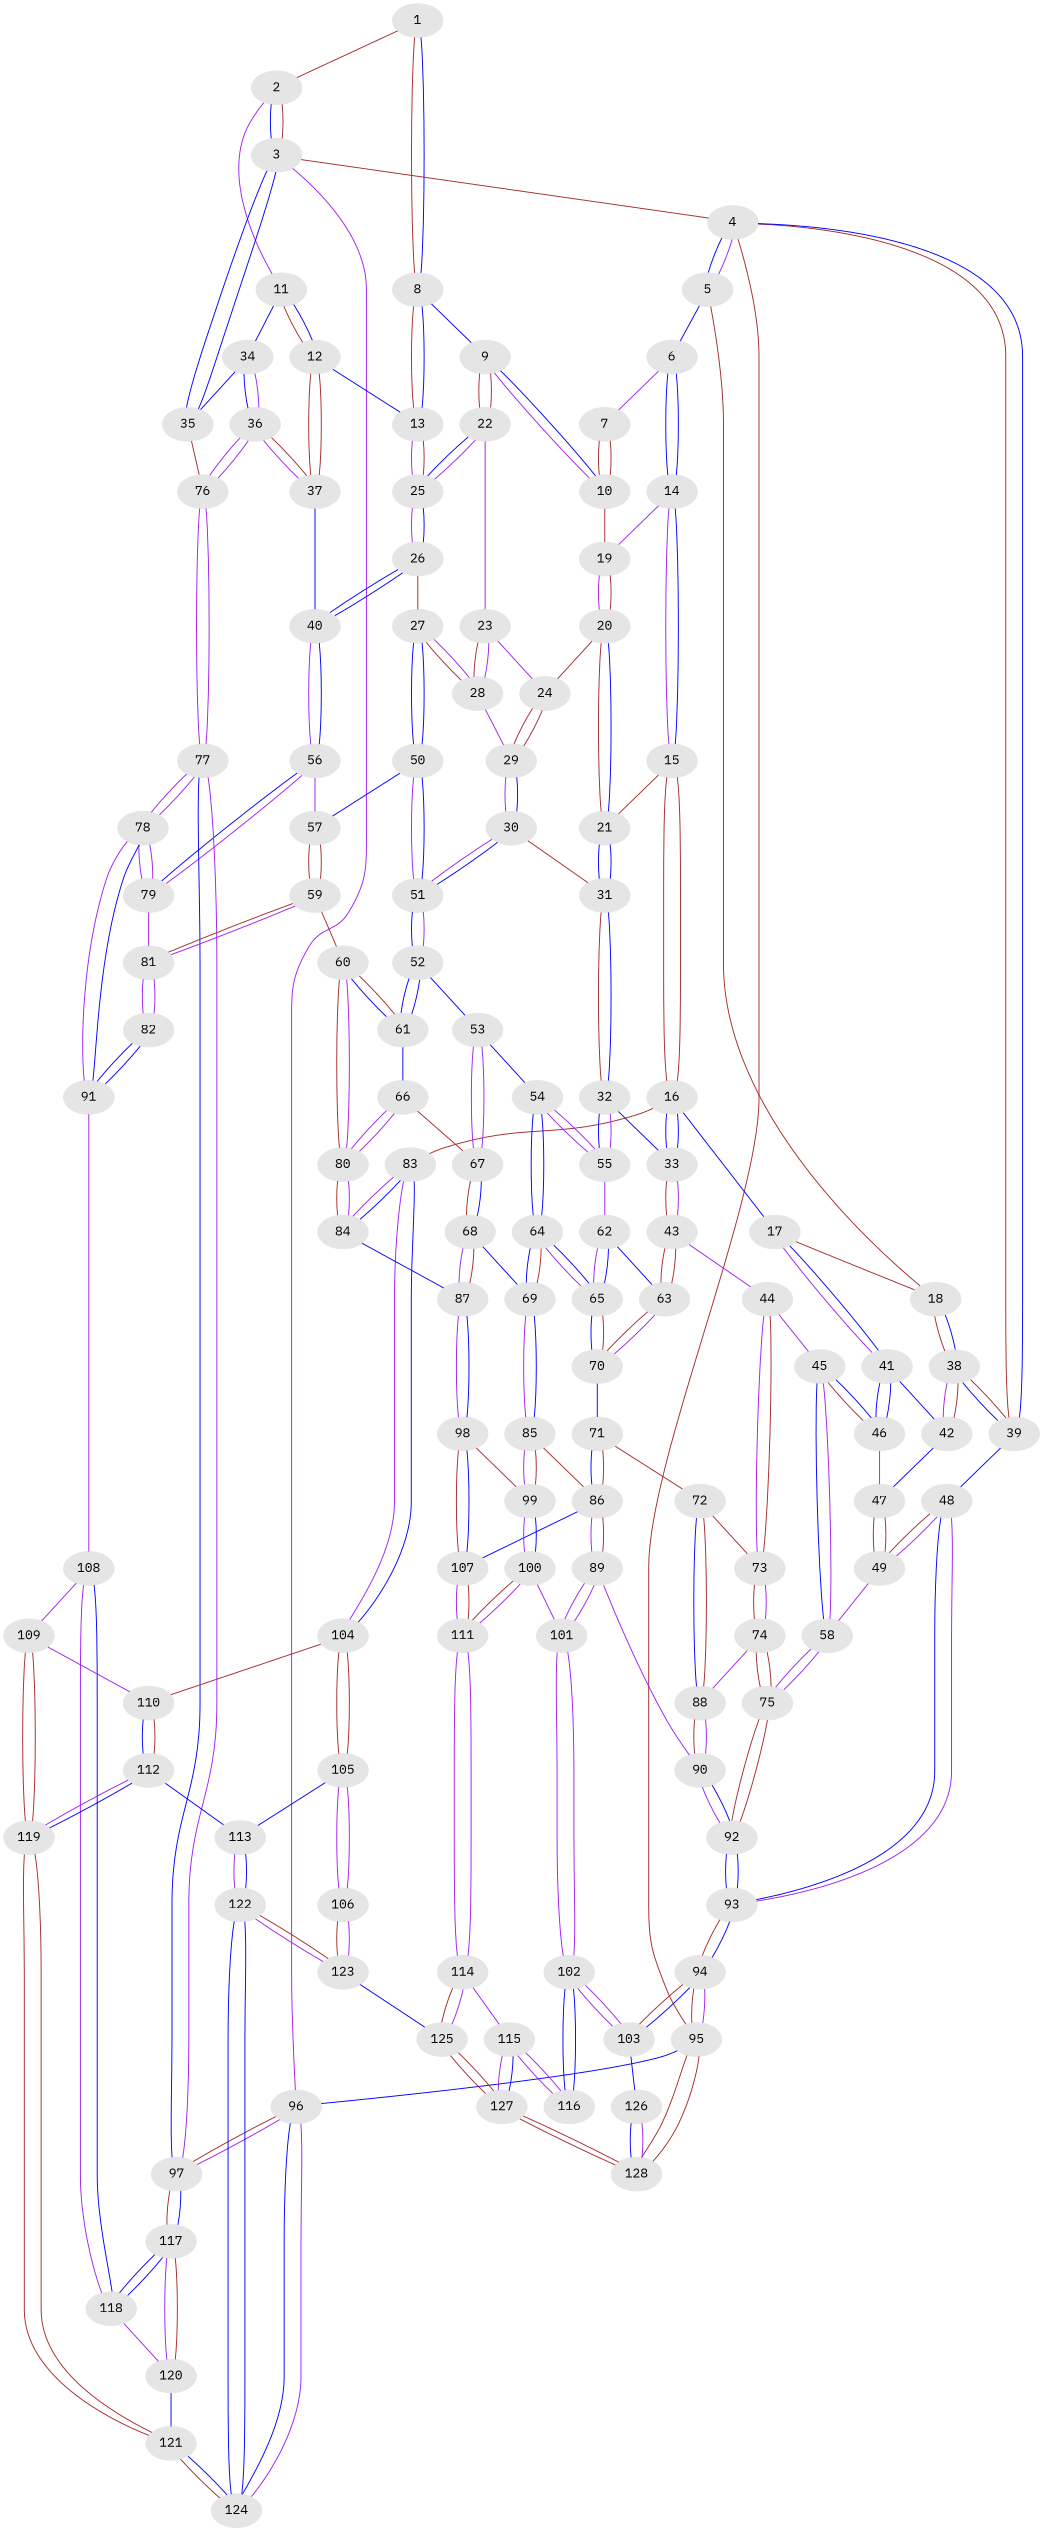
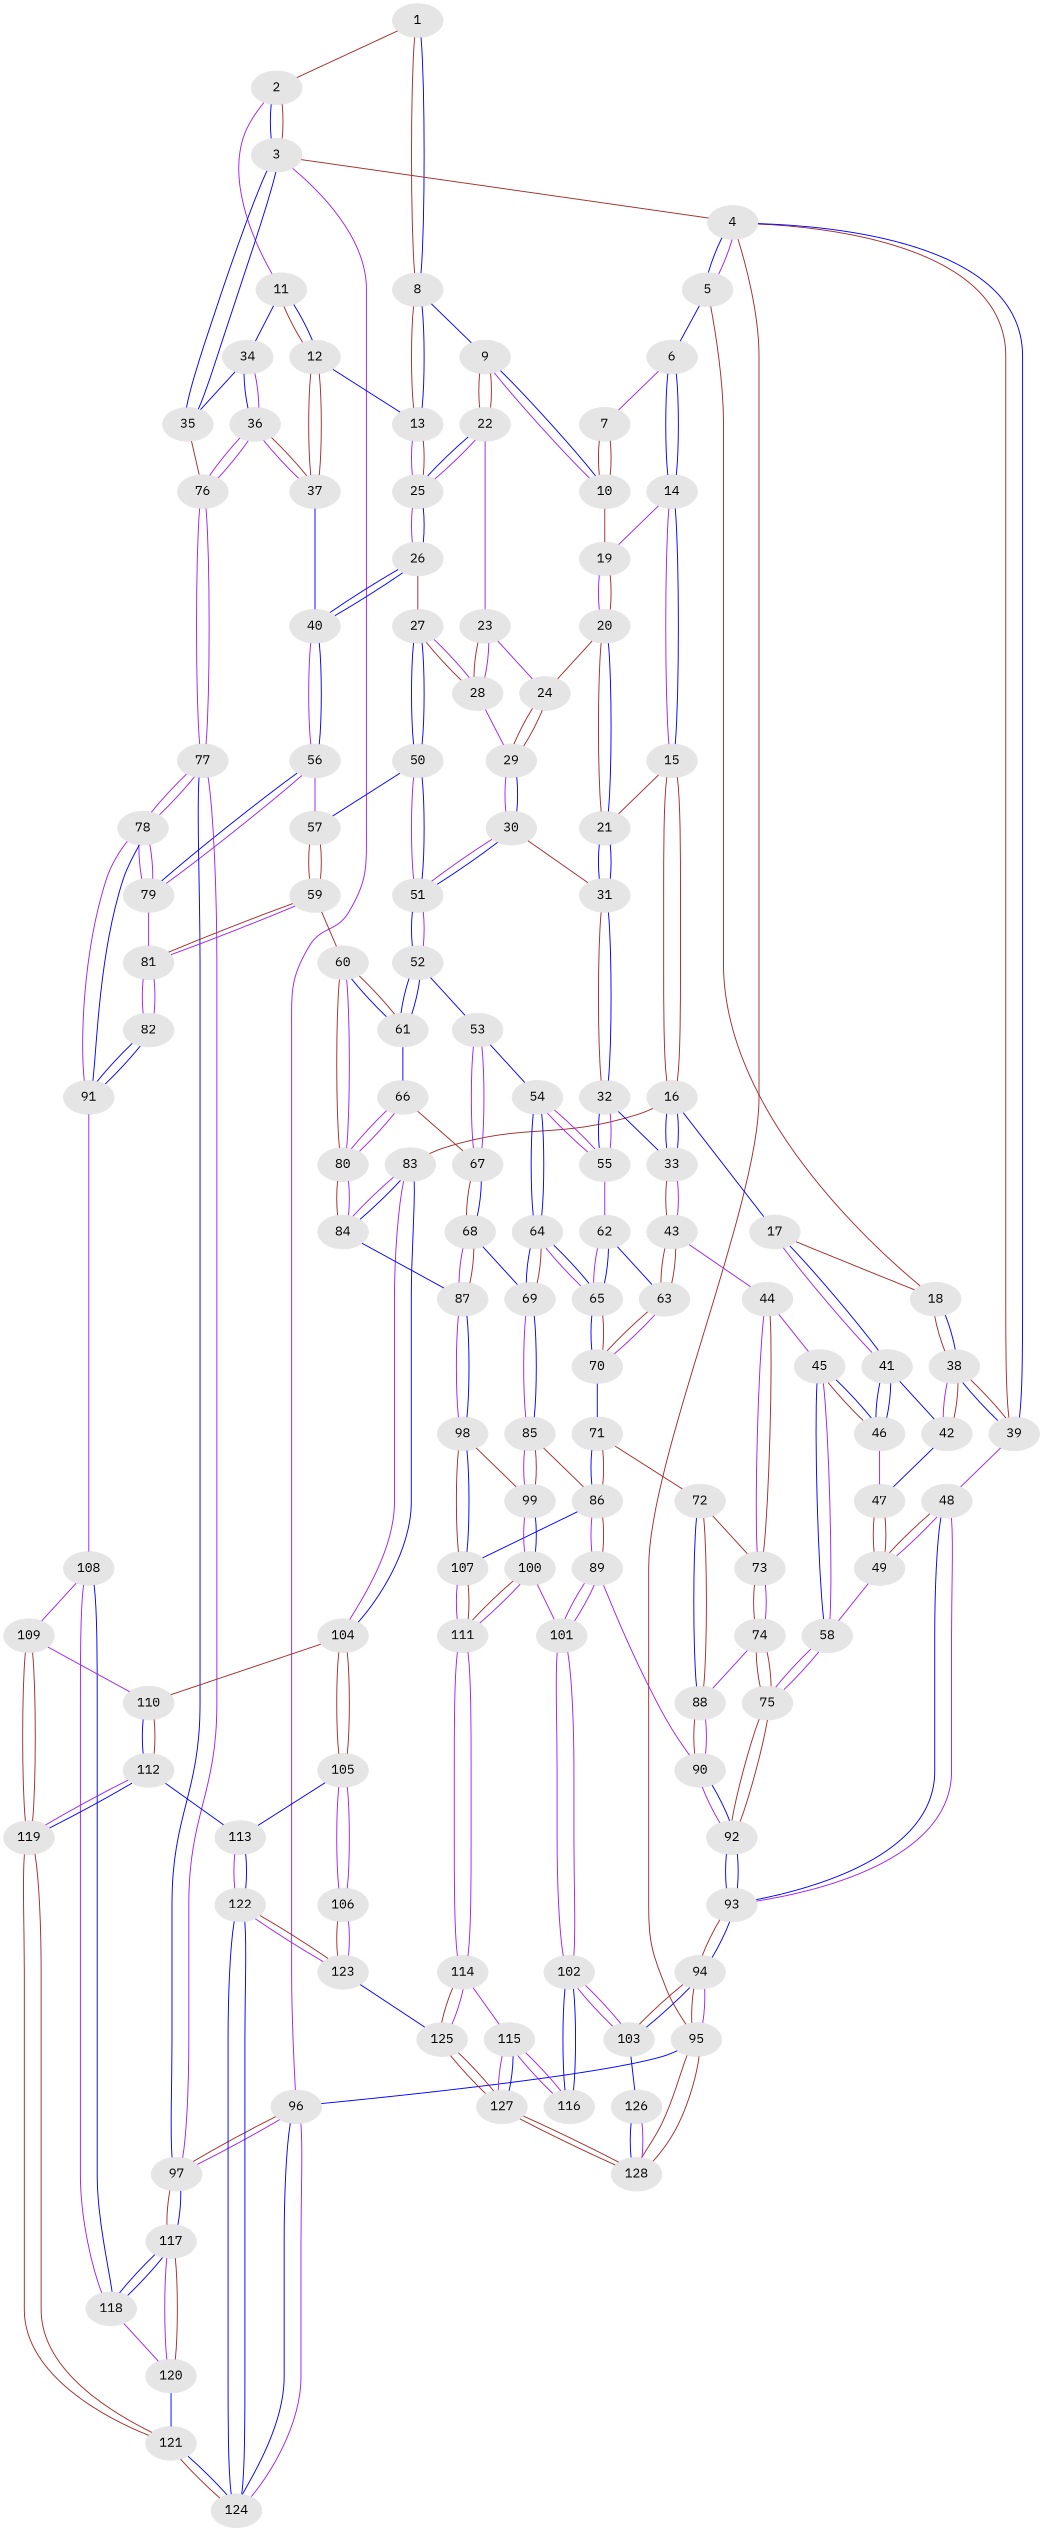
edge "39" -- "48": color blue -> purple
